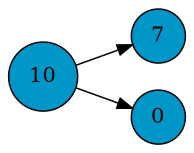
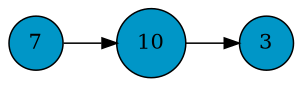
edge "10" -> "7": reversed
node "0": label "0" -> "3"
